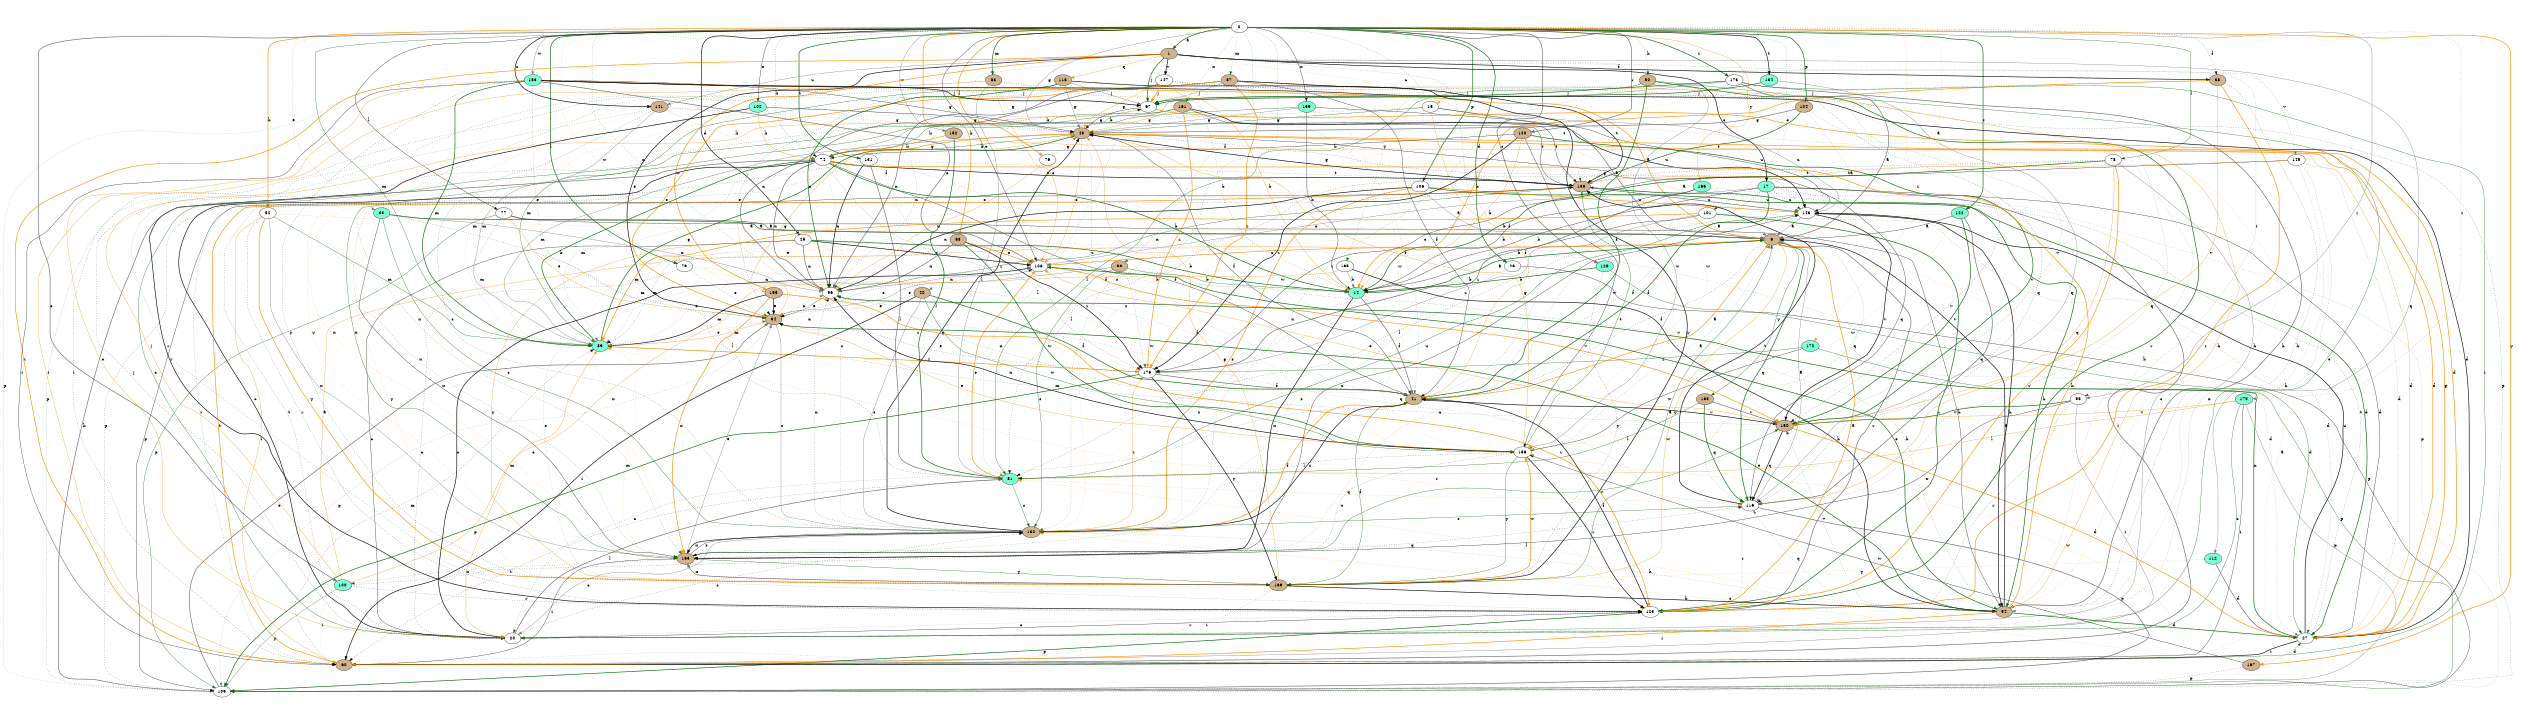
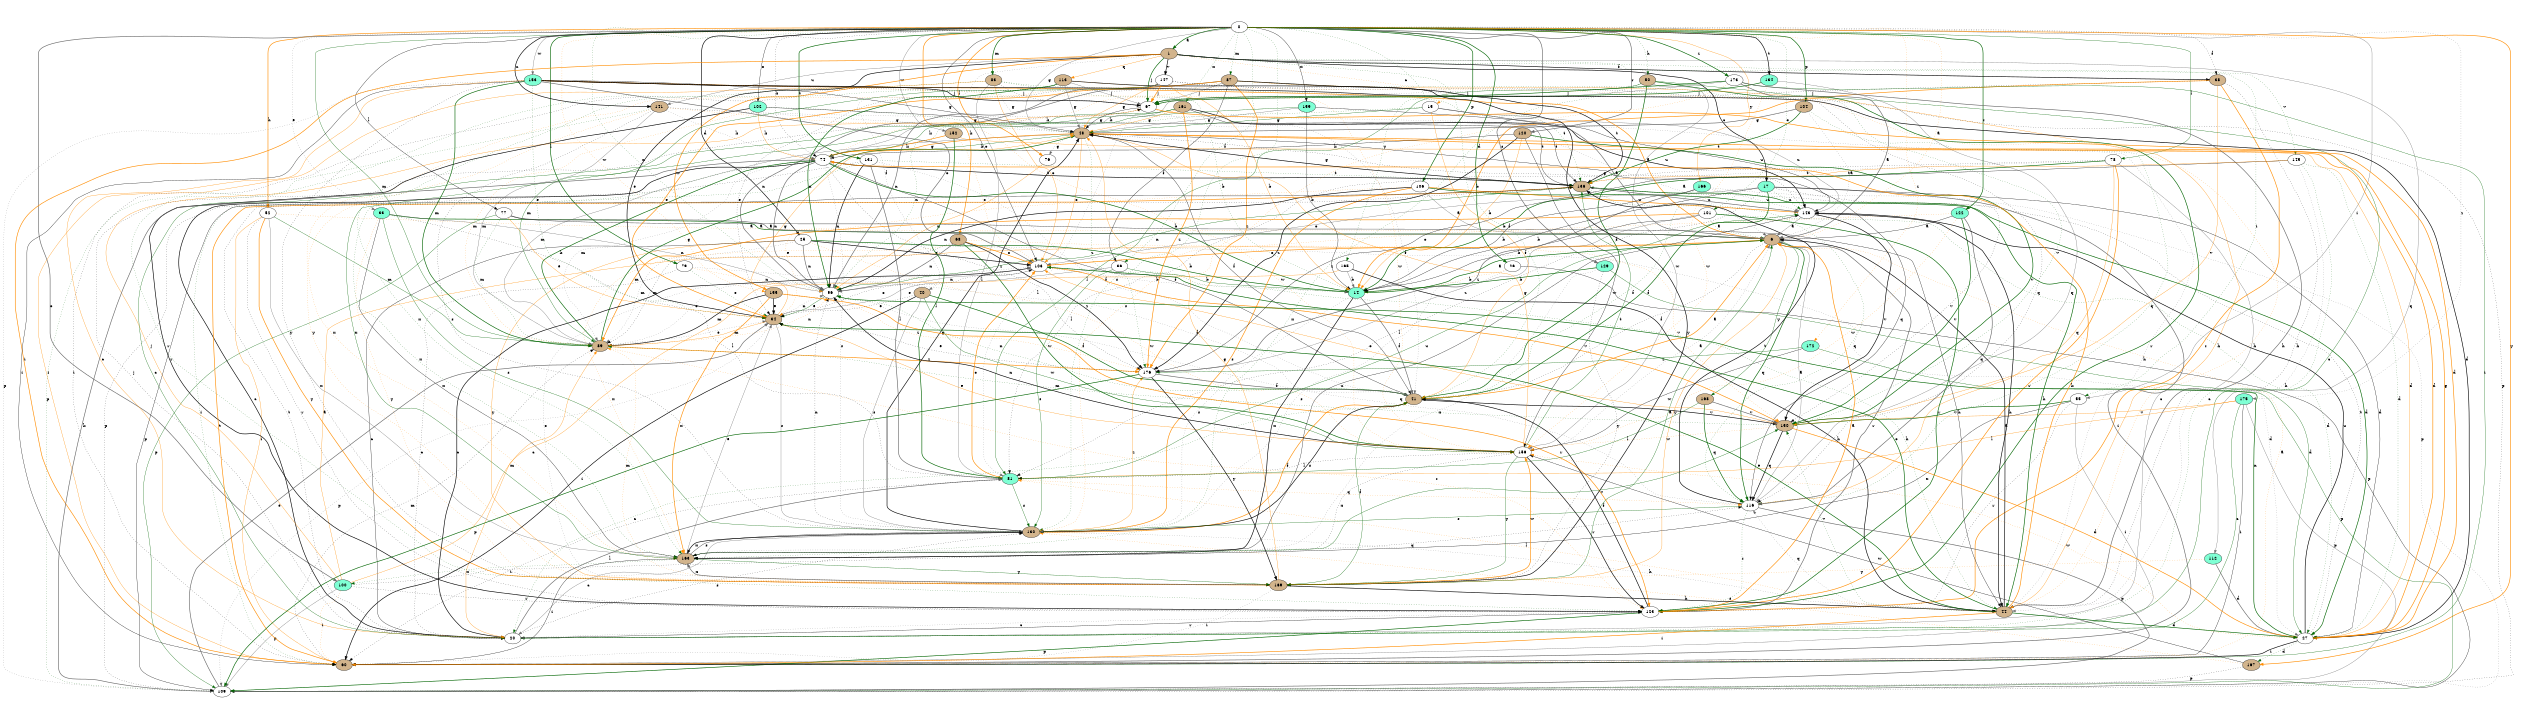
edge "76" -> "48": reversed
edge "87" -> "41": now "87" -> "36"
node "36": fillcolor tan -> white
node "89": fillcolor aquamarine -> tan
edge "145" -> "20": label "n" -> "c"
node "54": label "54" -> "44"
edge "167" -> "27": reversed
